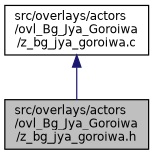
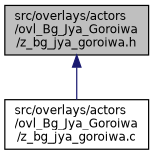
edge "src/overlays/actors /ovl_Bg_Jya_Goroiwa /z_bg_jya_goroiwa.h" -> "src/overlays/actors /ovl_Bg_Jya_Goroiwa /z_bg_jya_goroiwa.c": reversed
